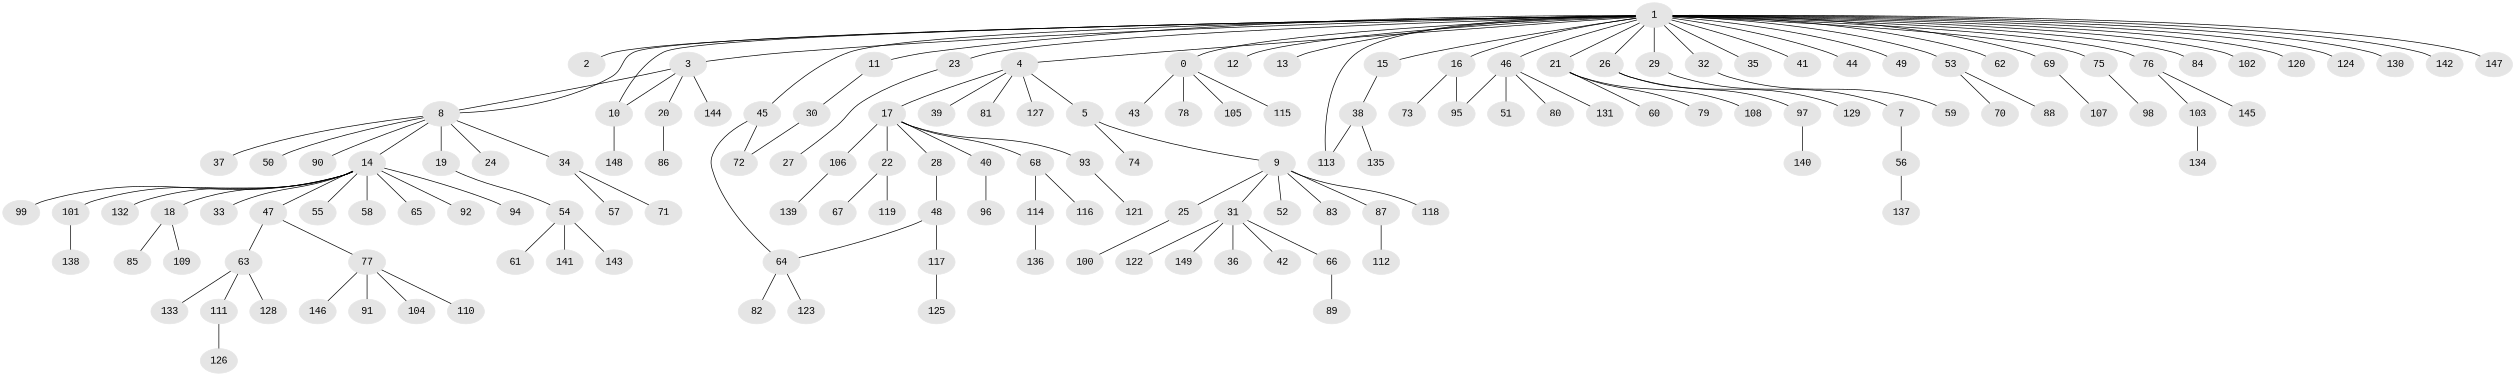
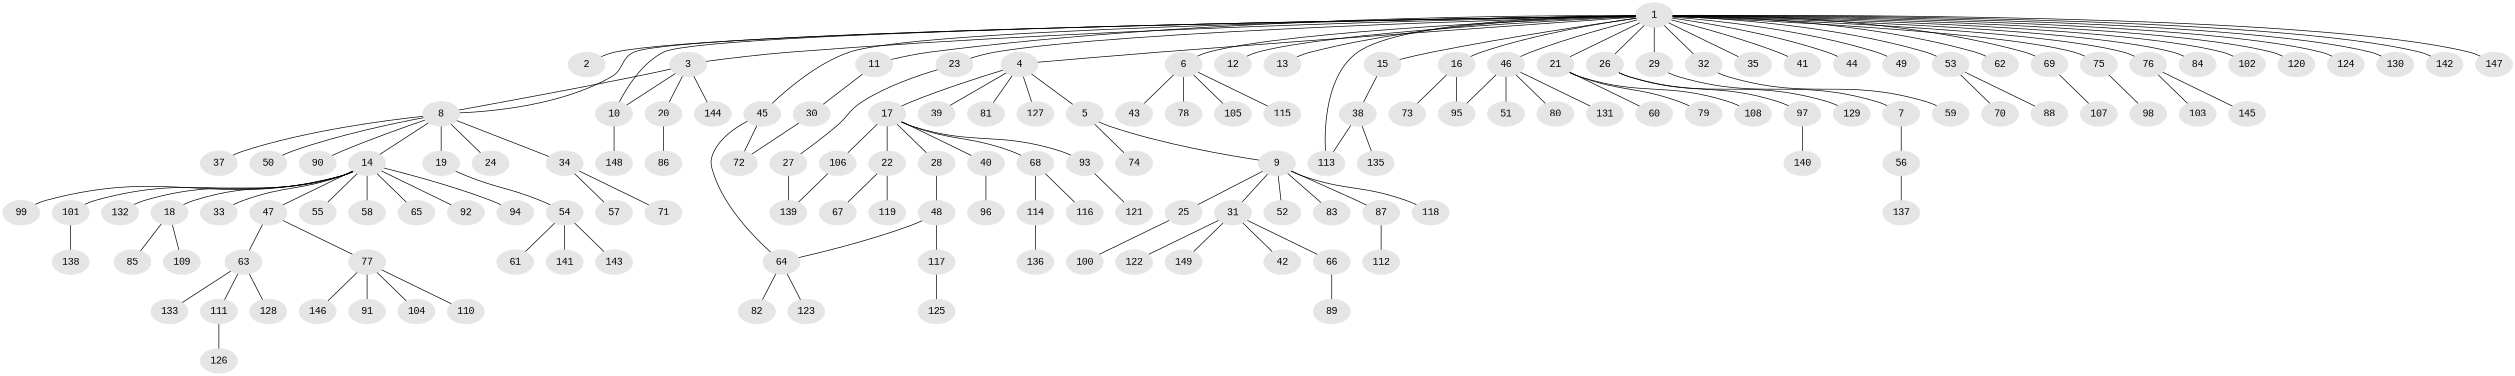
node "0": label "0" -> "6"
node "134": removed
edge "27" -- "139": added
node "36": removed
